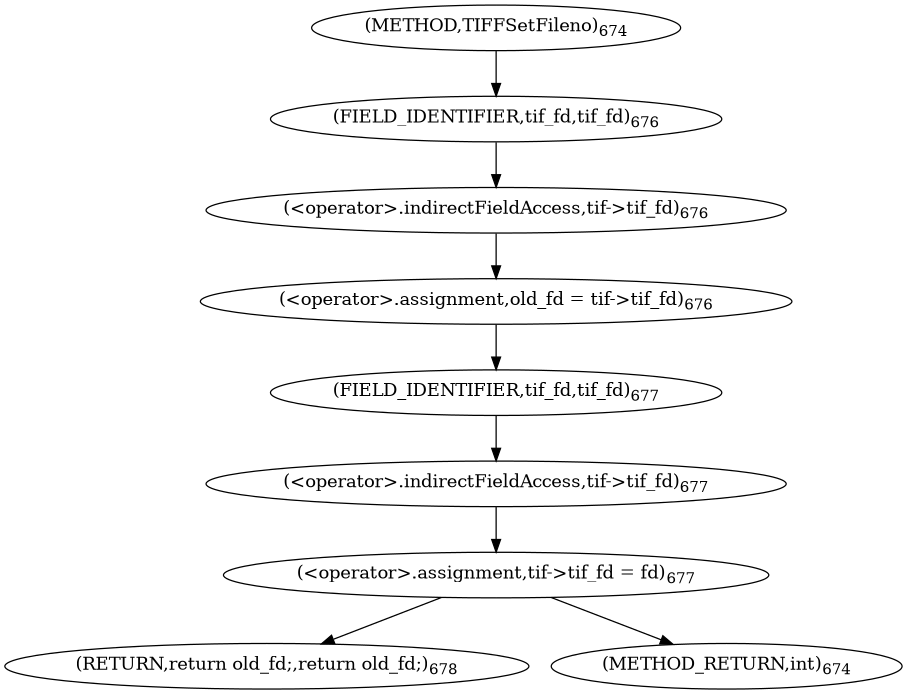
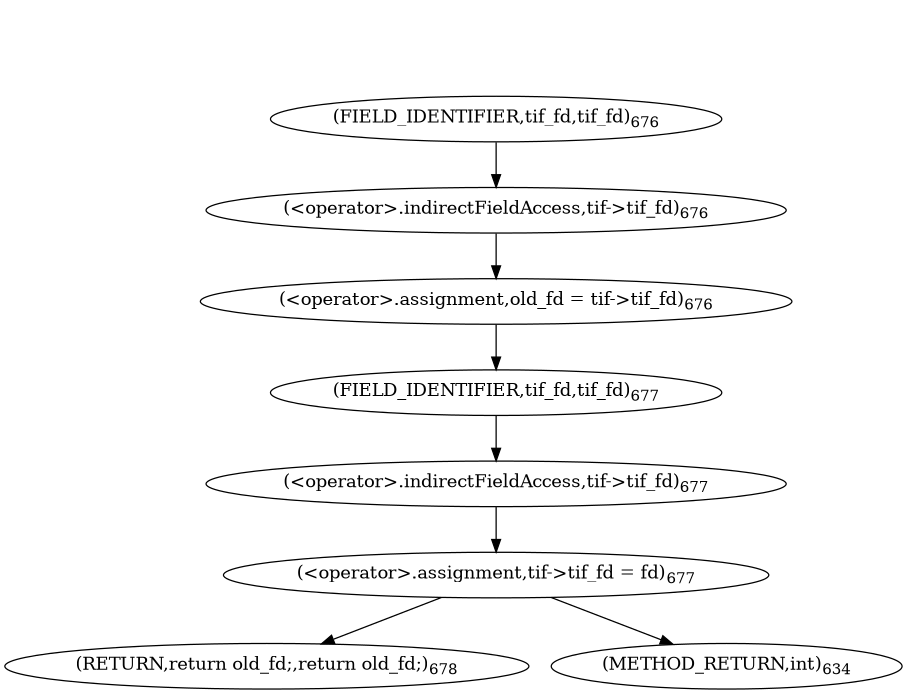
node "(METHOD,TIFFSetFileno)": removed
node "(METHOD_RETURN,int)": text "674" -> "634"
